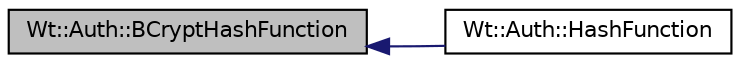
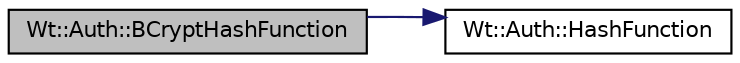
edge "Wt::Auth::HashFunction" -> "Wt::Auth::BCryptHashFunction": reversed
